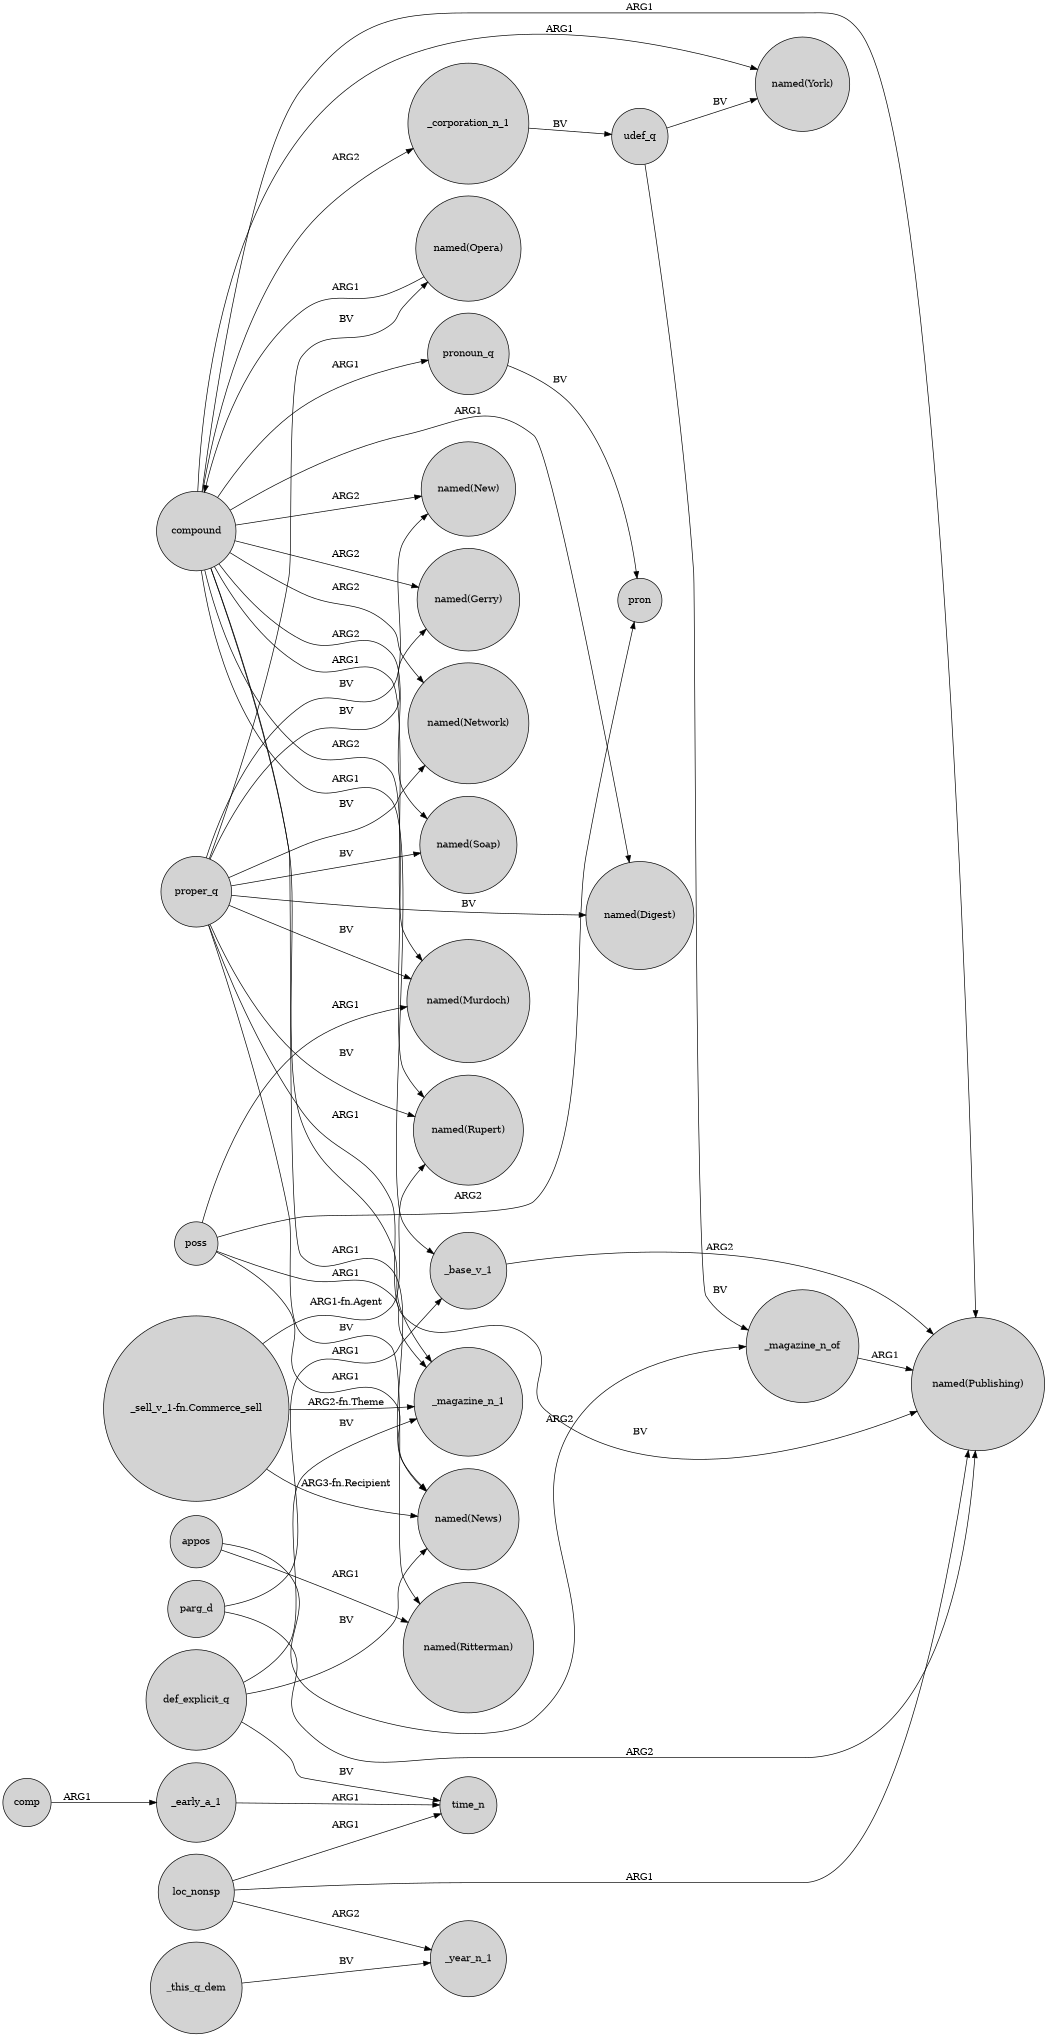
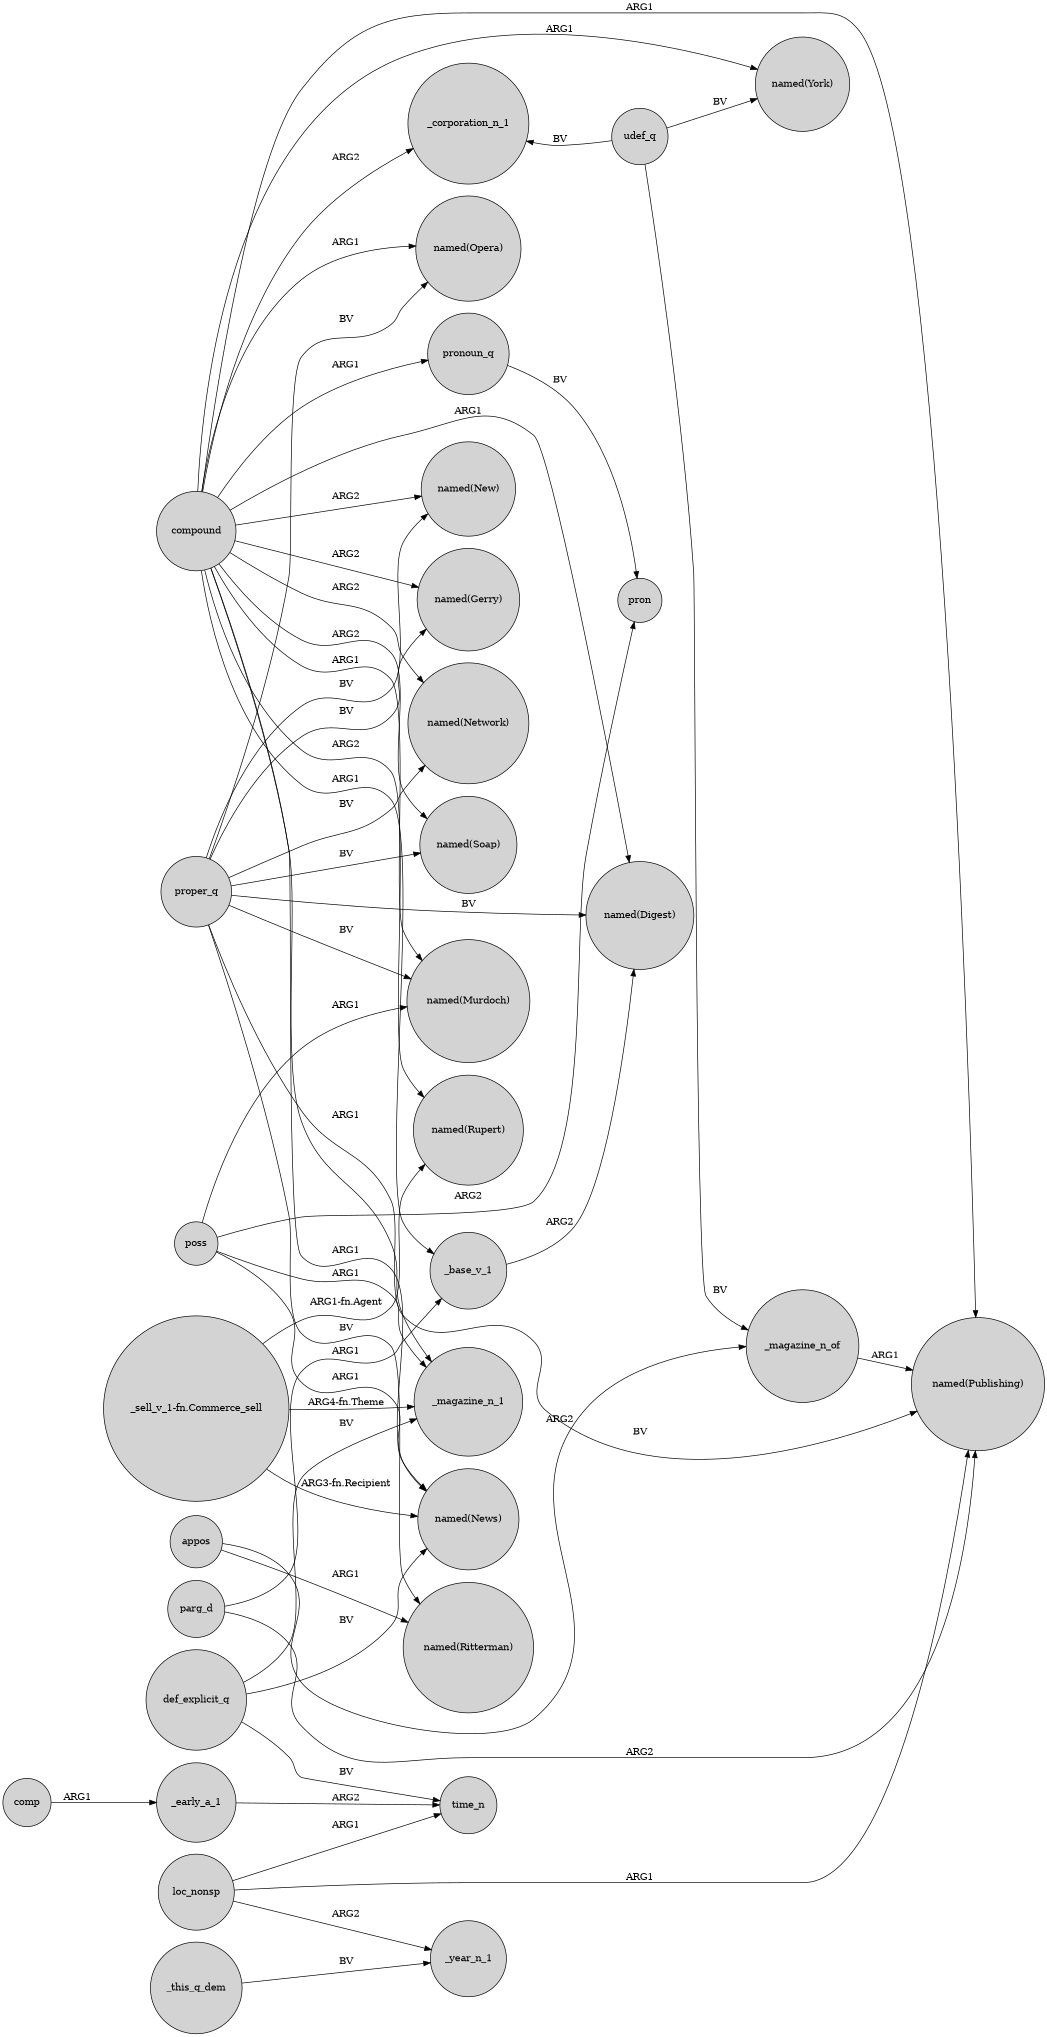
edge "_corporation_n_1" -> "udef_q": reversed
edge "named(Opera)" -> "compound": reversed
edge "proper_q" -> "named(Rupert)": removed, label "BV"
edge "_base_v_1" -> "named(Publishing)": now "_base_v_1" -> "named(Digest)"
edge "_sell_v_1-fn.Commerce_sell" -> "_magazine_n_1": label "ARG2-fn.Theme" -> "ARG4-fn.Theme"
edge "_early_a_1" -> "time_n": label "ARG1" -> "ARG2"
